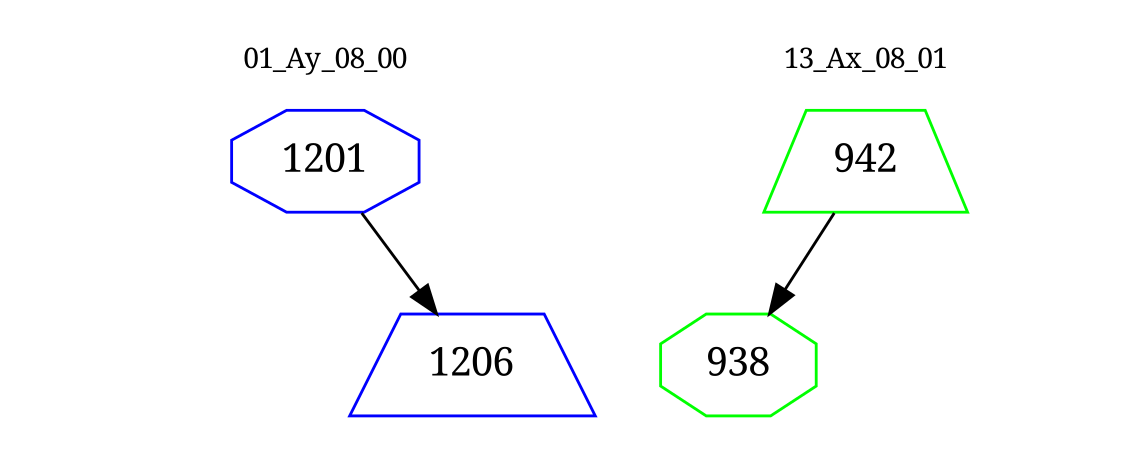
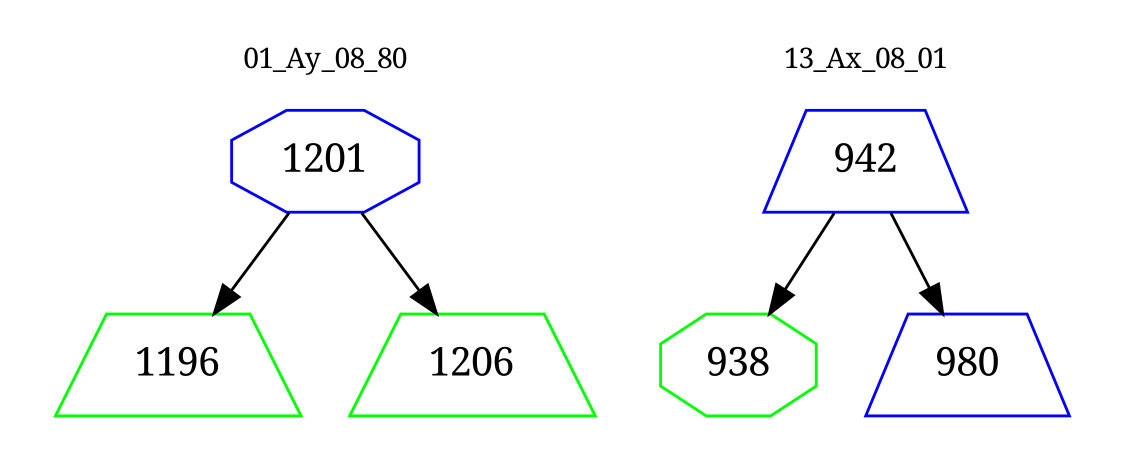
cluster "01_Ay_08_00": label "01_Ay_08_00" -> "01_Ay_08_80"
node "942": color green -> blue
node "1196": added
node "1206": color blue -> green
node "980": added
